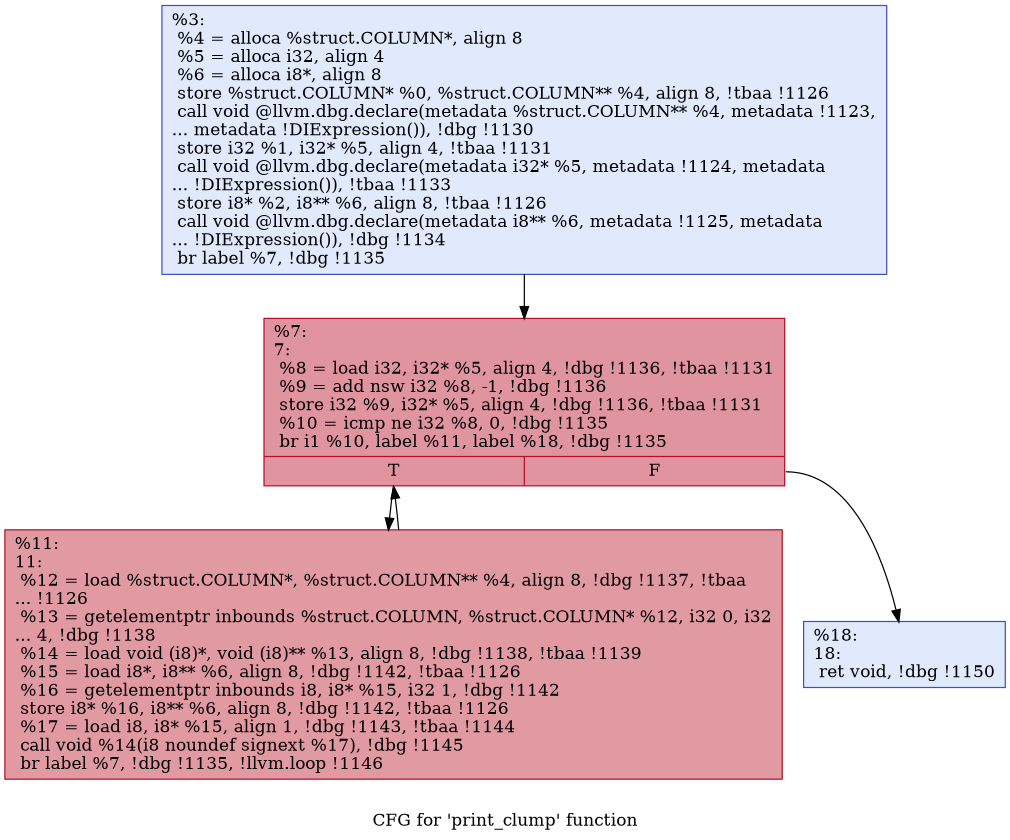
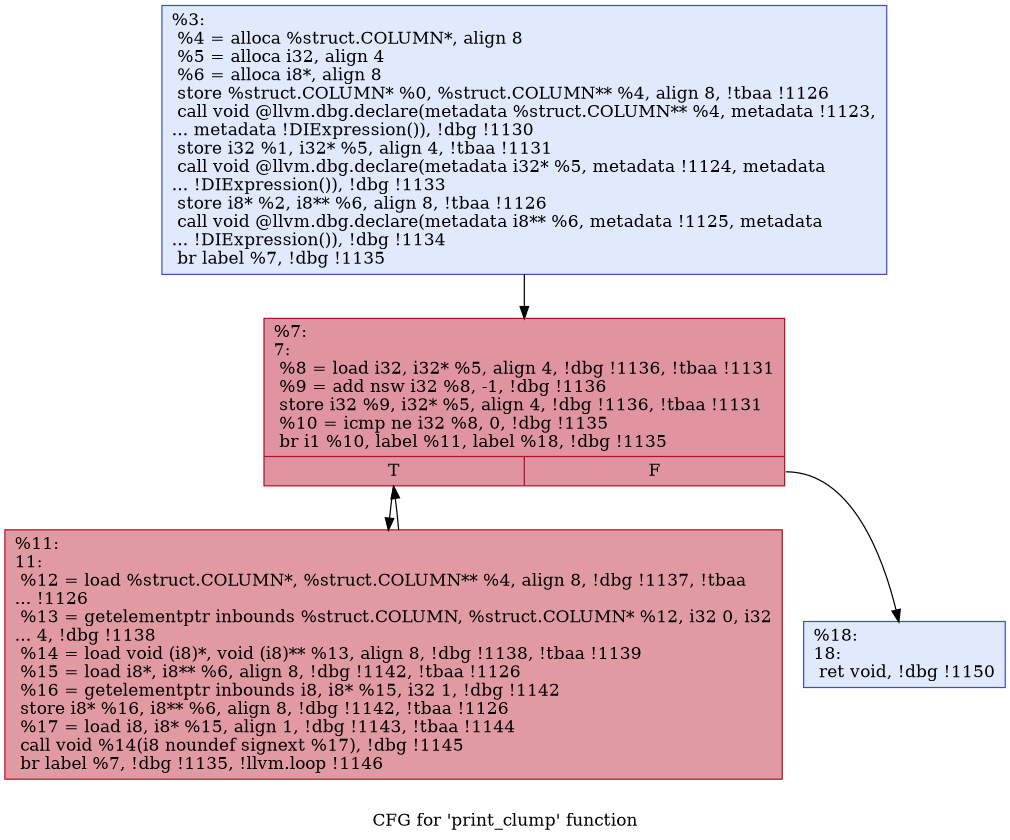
node "%3:": text "... !DIExpression()), !tbaa !1133" -> "... !DIExpression()), !dbg !1133"
